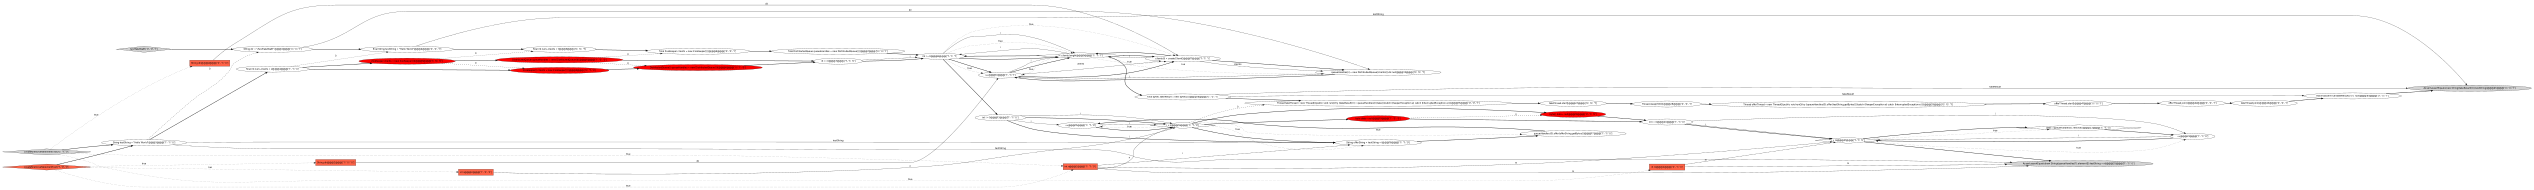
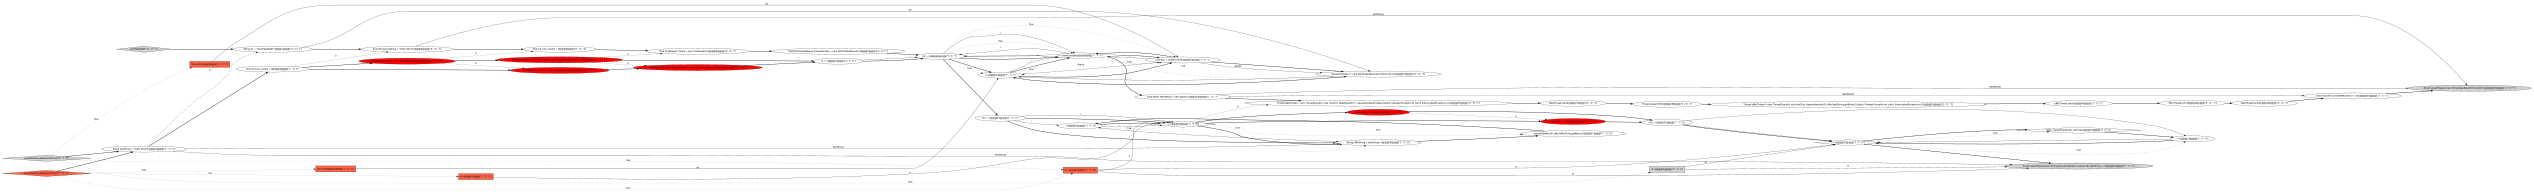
edge "int n@@@2@@@['1', '1', '0']" -> "String offerString = testString + i@@@16@@@['1', '1', '0']": now "i++@@@15@@@['1', '1', '0']" -> "String offerString = testString + i@@@16@@@['1', '1', '0']"
node "int m@@@2@@@['0', '1', '0']": fillcolor tomato -> lightgray
